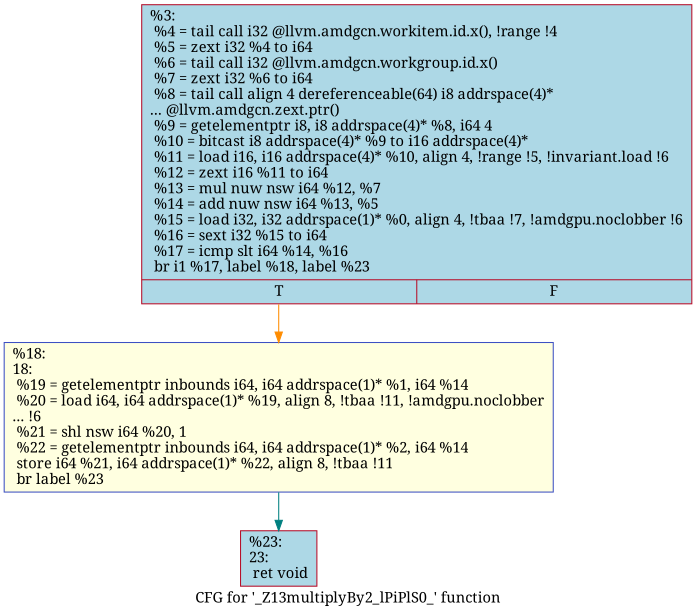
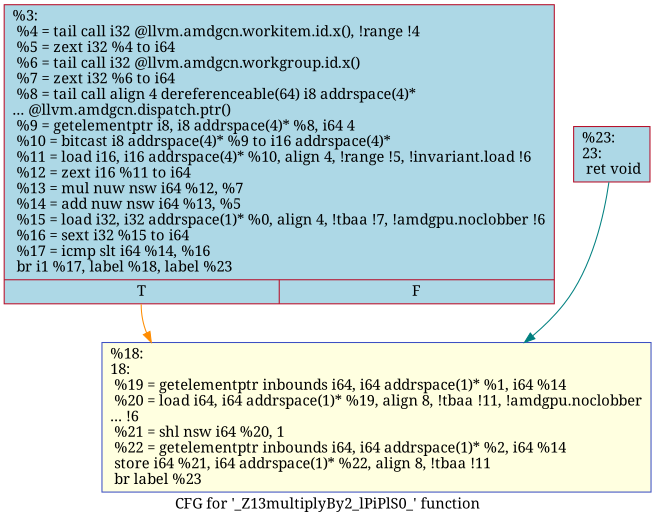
node "%3:": text "... @llvm.amdgcn.zext.ptr()" -> "... @llvm.amdgcn.dispatch.ptr()"
edge "%18:" -> "%23:": reversed
